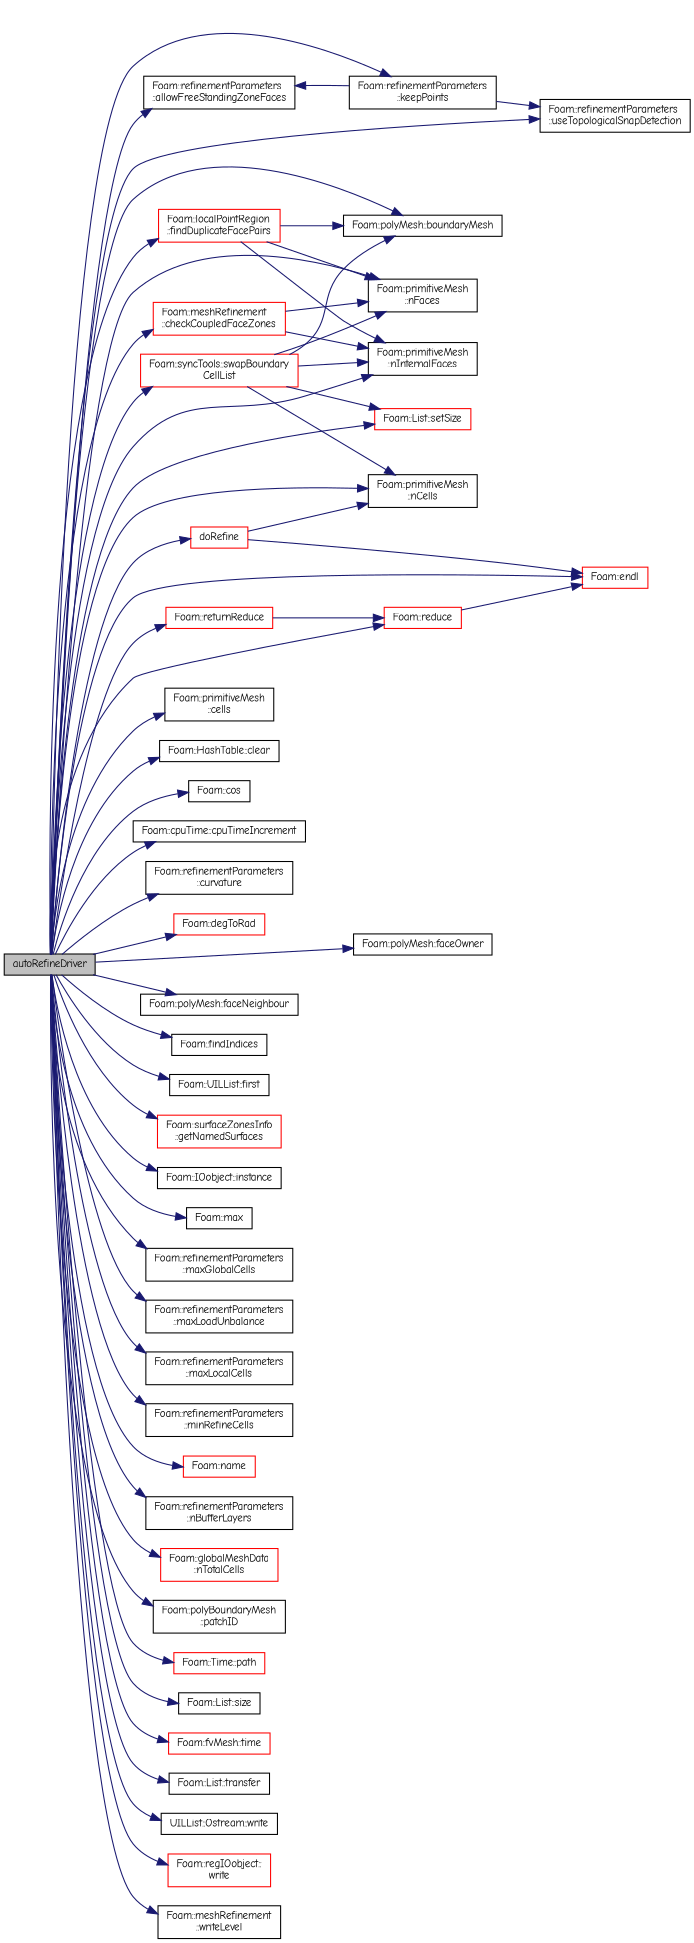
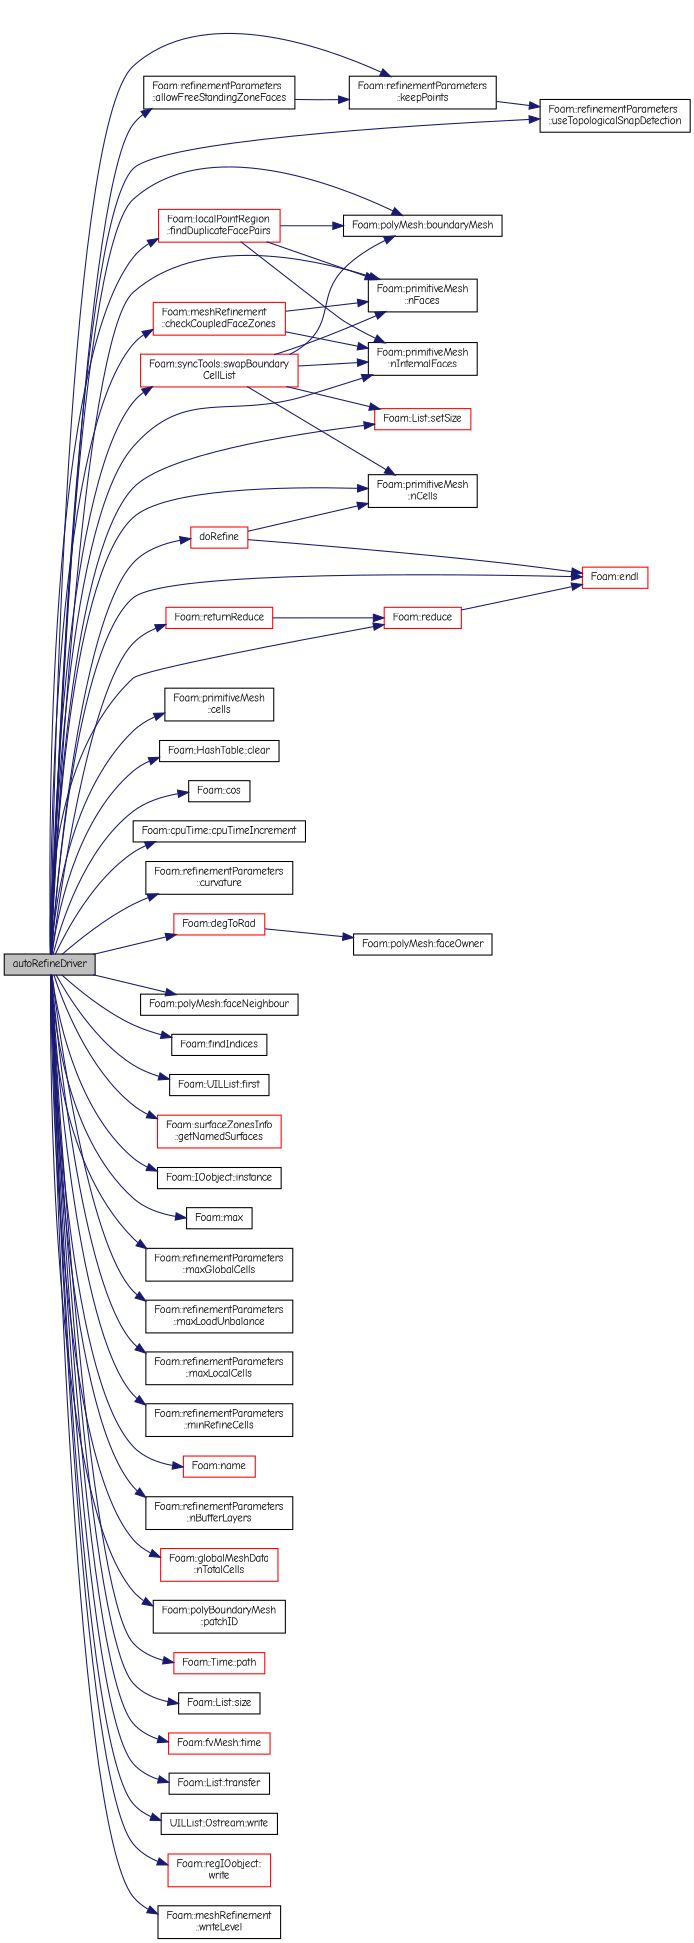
edge "Foam::refinementParameters ::keepPoints" -> "Foam::refinementParameters ::allowFreeStandingZoneFaces": reversed
edge "autoRefineDriver" -> "Foam::polyMesh::faceOwner": now "Foam::degToRad" -> "Foam::polyMesh::faceOwner"
